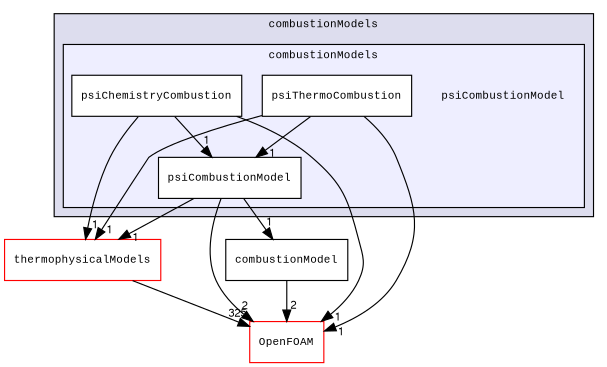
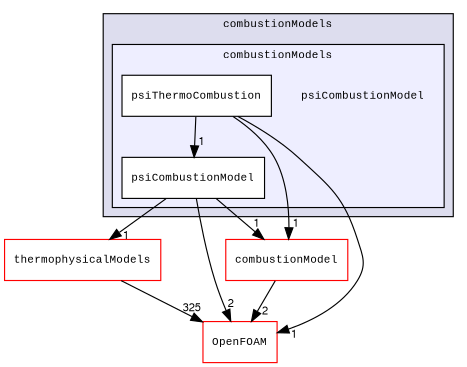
node "psiChemistryCombustion": removed
edge "psiThermoCombustion" -> "thermophysicalModels": now "psiThermoCombustion" -> "combustionModel"
node "combustionModel": color black -> red
